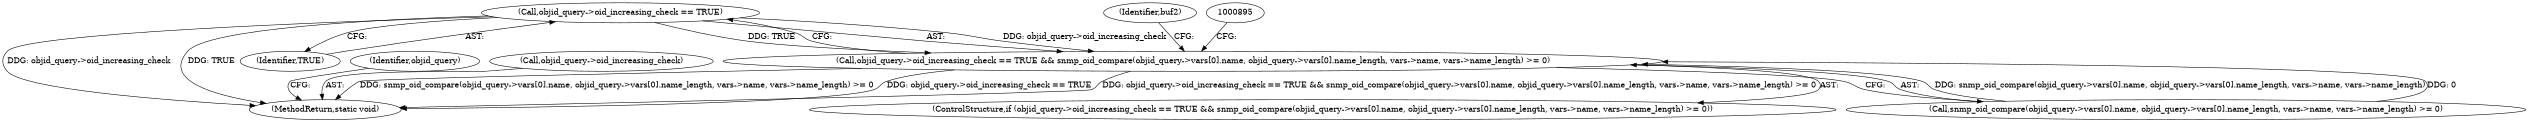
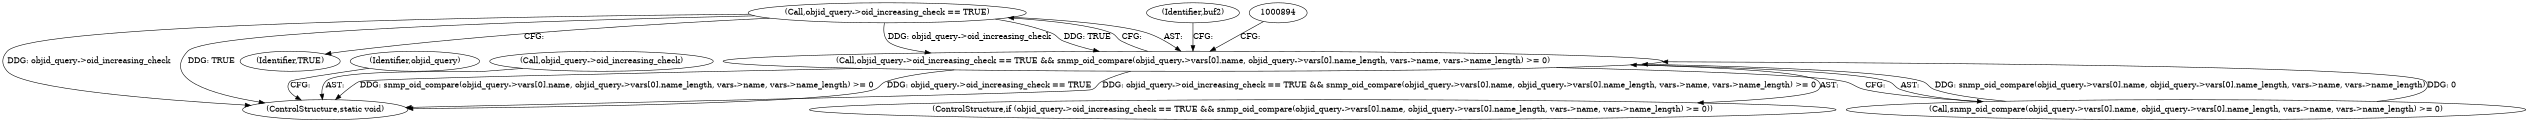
node "1000895": label "1000895" -> "1000894"
edge "(Identifier,TRUE)" -> "(Call,objid_query->oid_increasing_check == TRUE)": removed, label "AST:"
node "(MethodReturn,static void)": label "(MethodReturn,static void)" -> "(ControlStructure,static void)"
